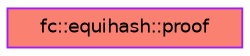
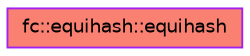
node "fc::equihash::proof": label "fc::equihash::proof" -> "fc::equihash::equihash"
